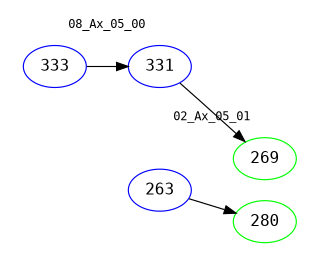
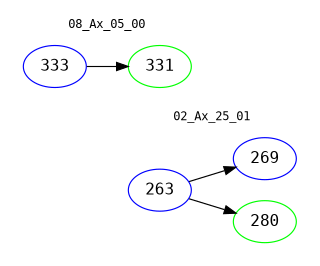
node "331": color blue -> green
edge "331" -> "269": now "263" -> "269"
cluster "02_Ax_05_01": label "02_Ax_05_01" -> "02_Ax_25_01"
node "269": color green -> blue
